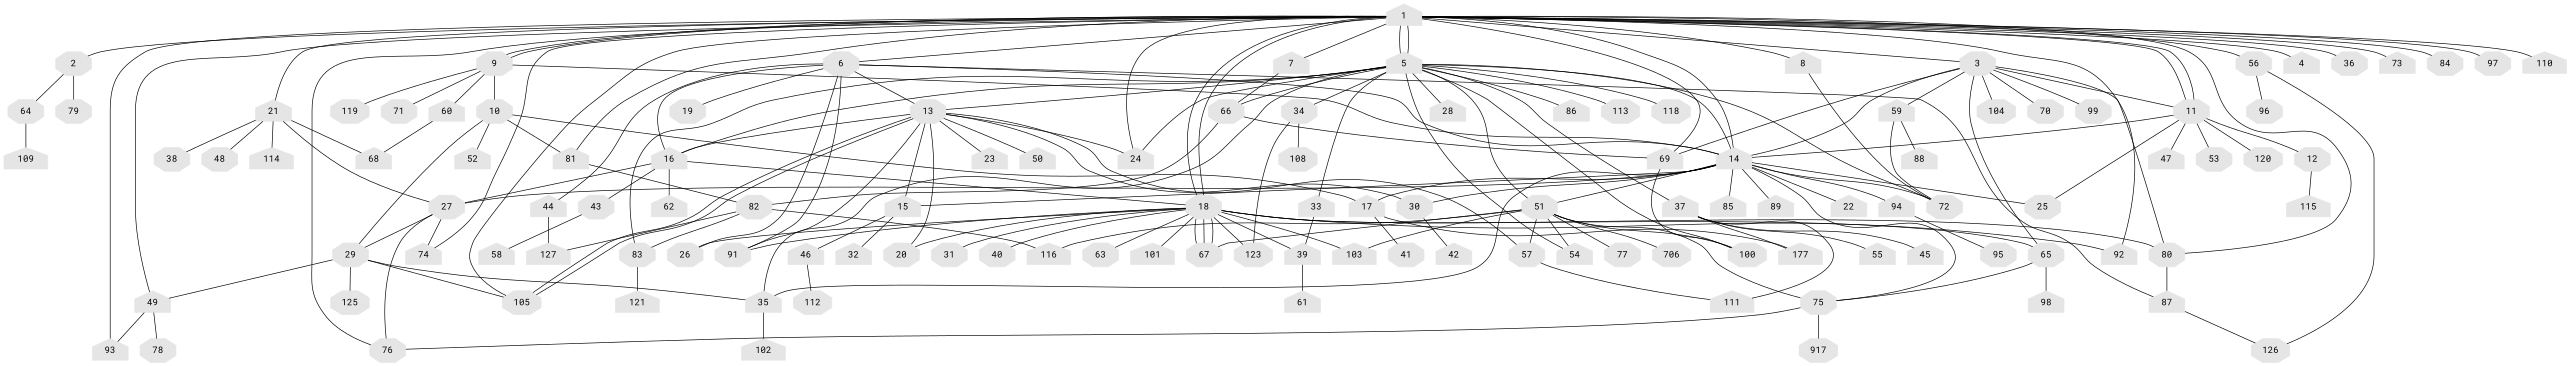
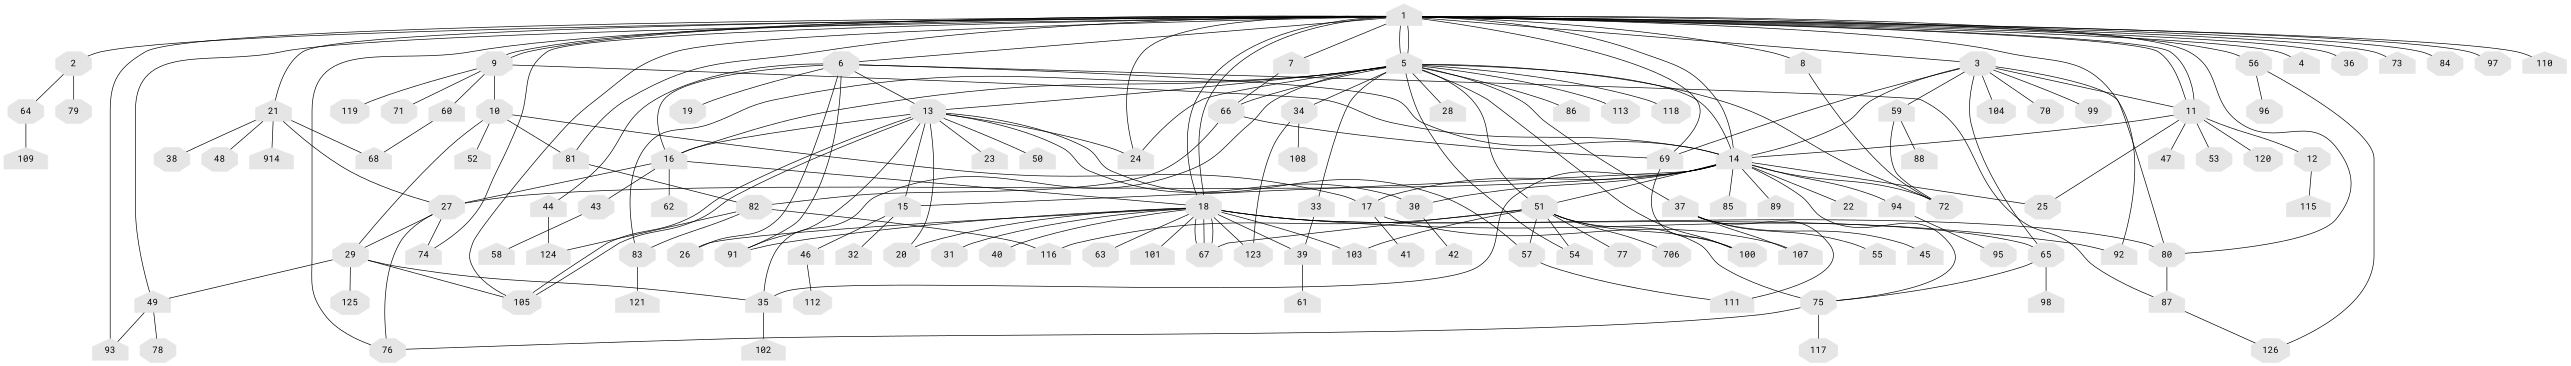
node "114": label "114" -> "914"
node "127": label "127" -> "124"
node "177": label "177" -> "107"
node "917": label "917" -> "117"
